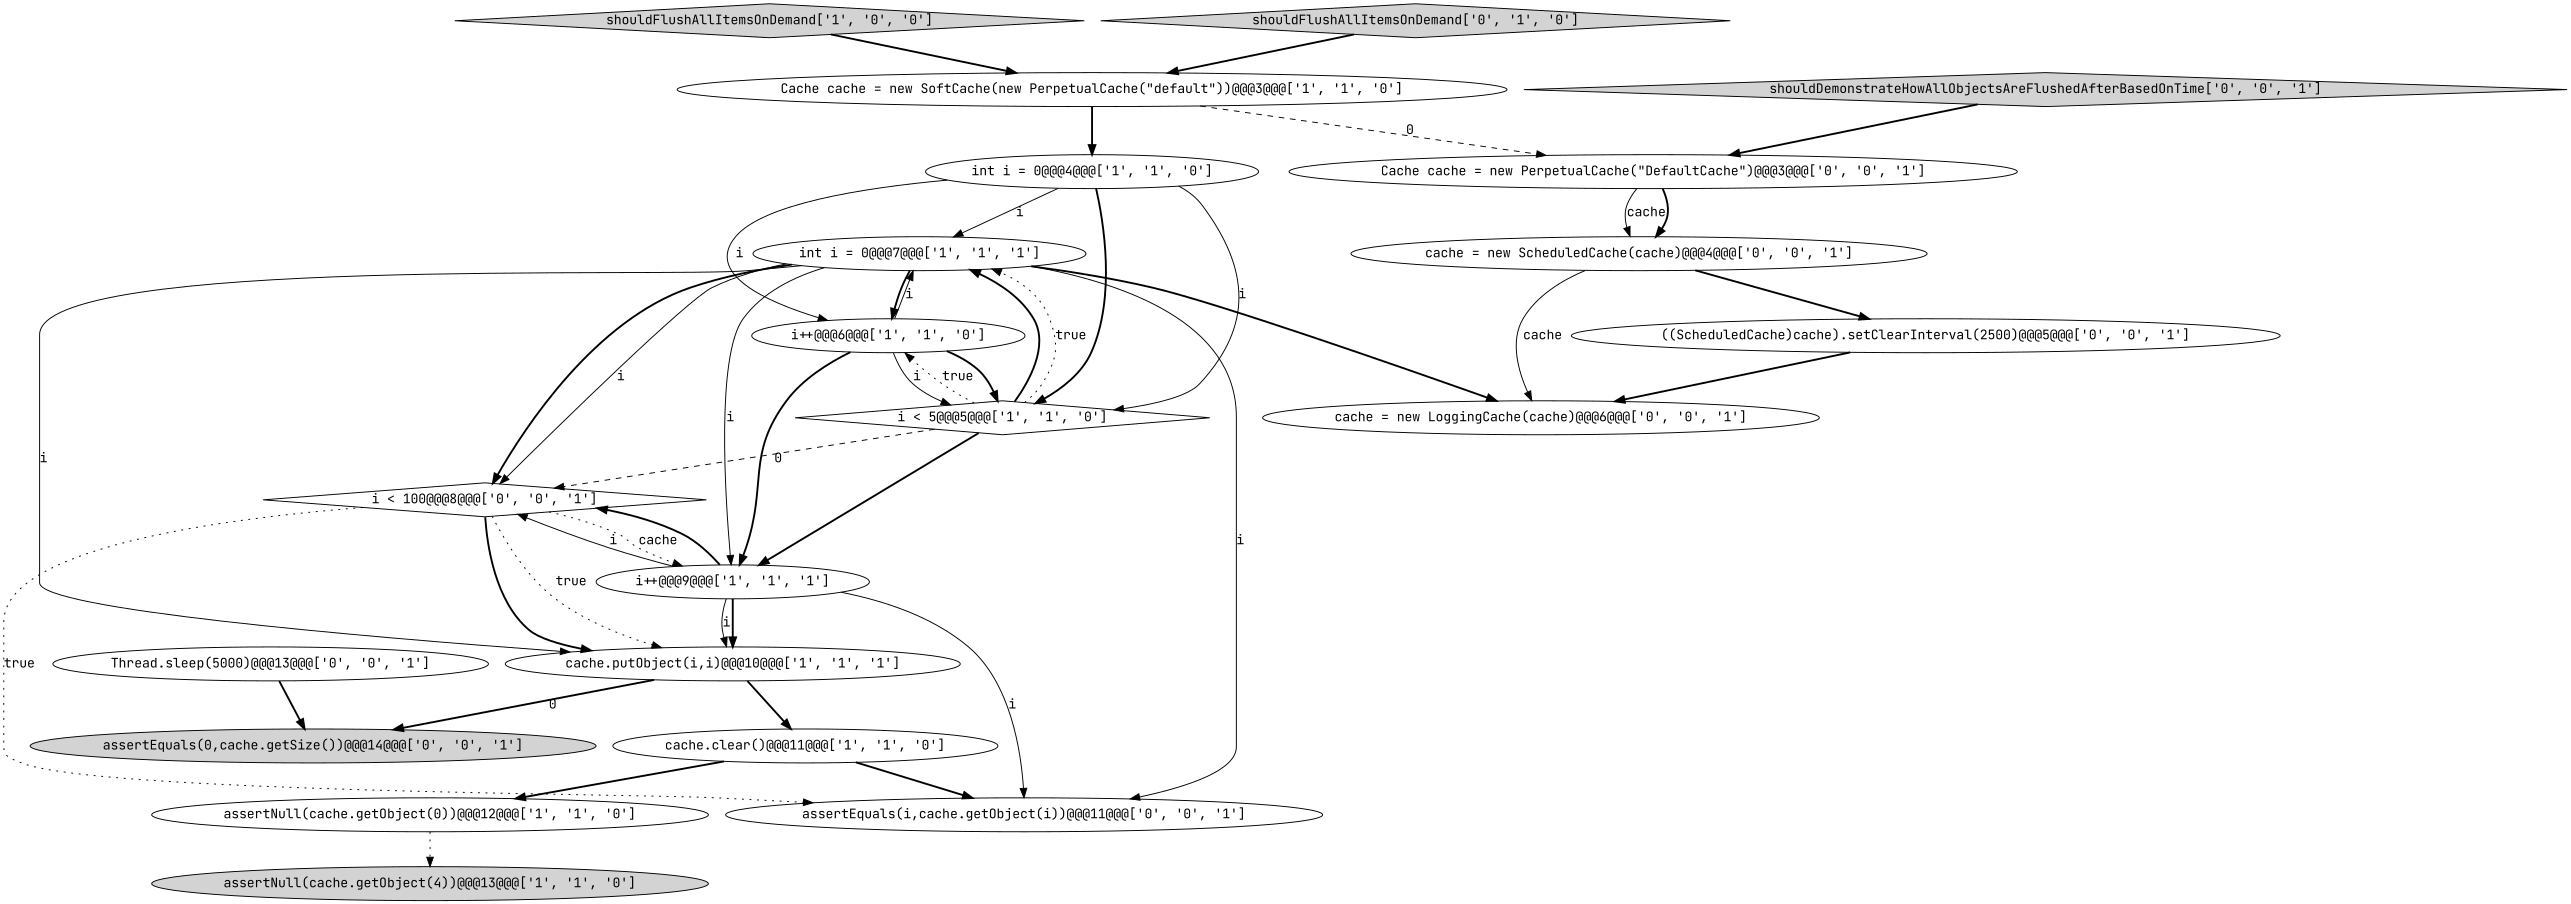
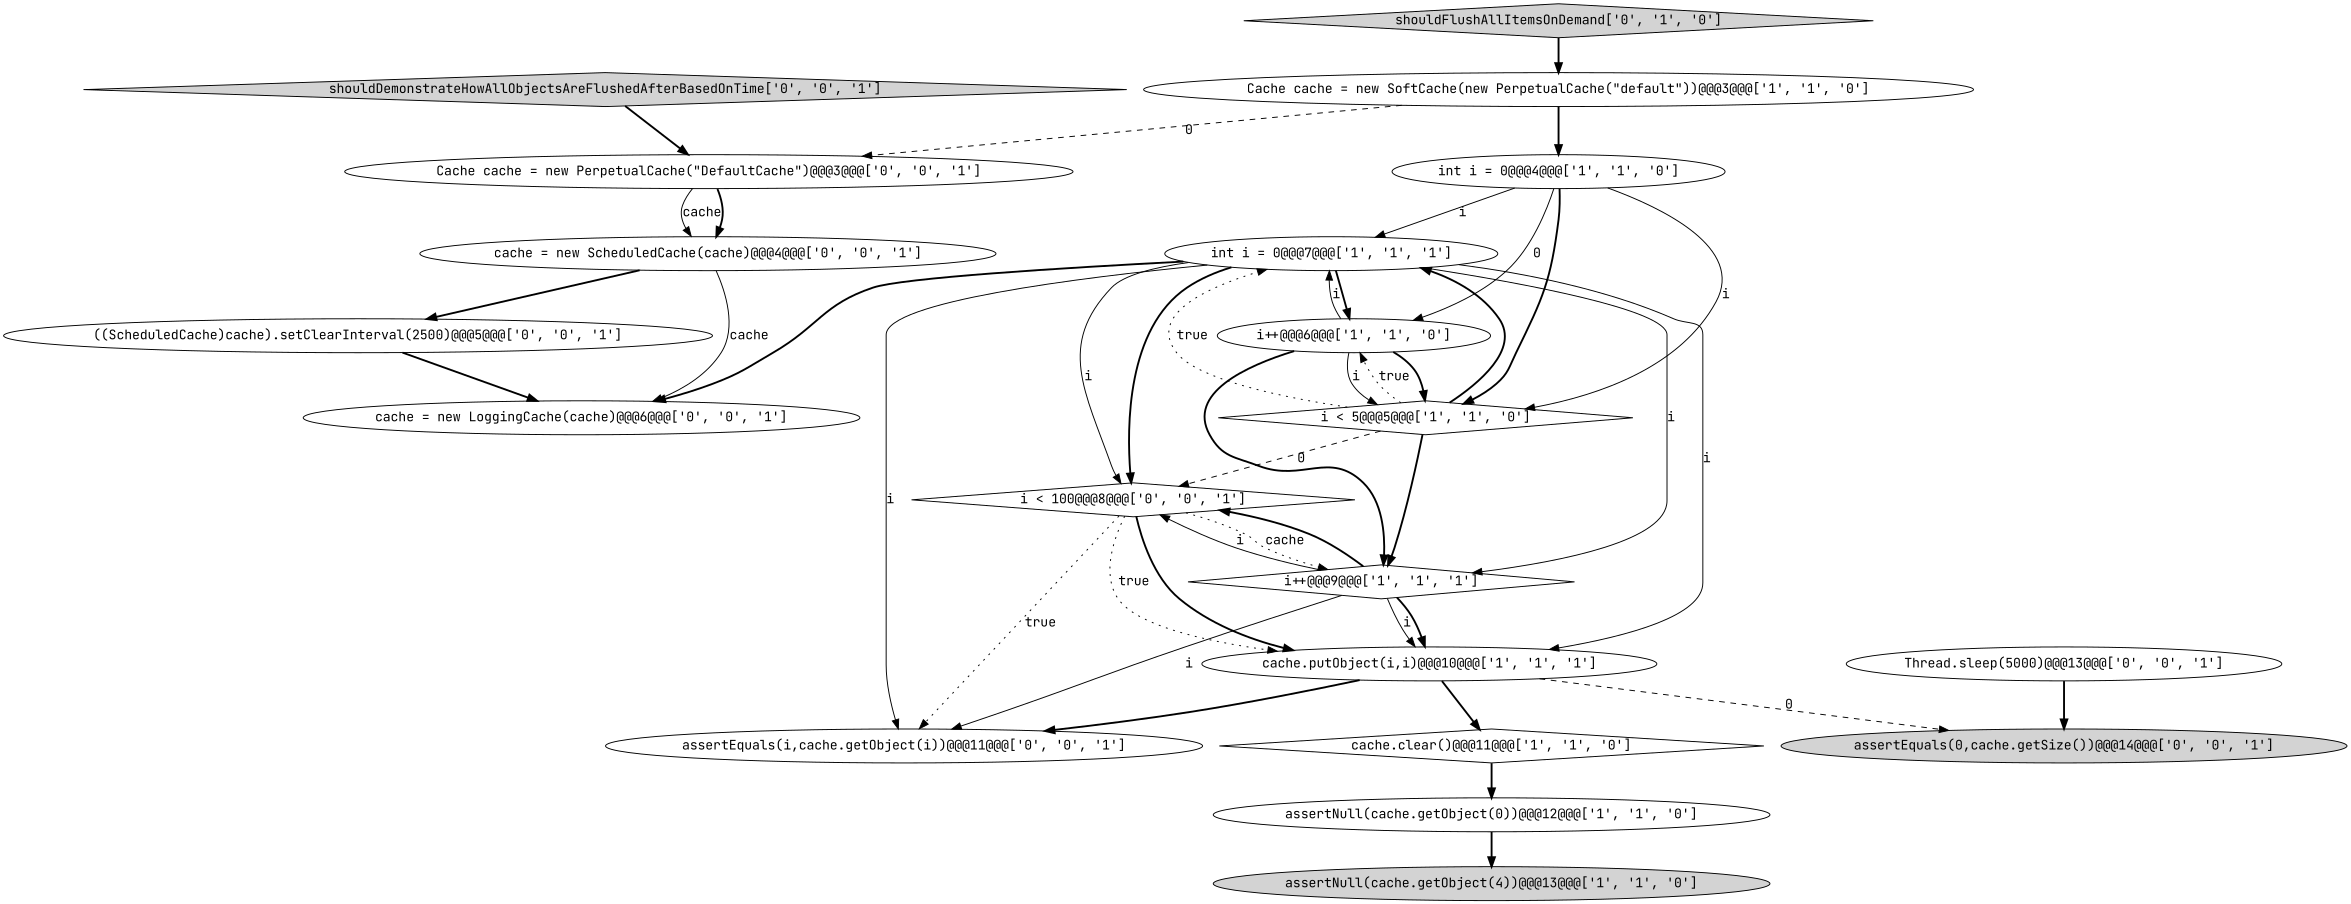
node "shouldFlushAllItemsOnDemand['1', '0', '0']": removed
edge "int i = 0@@@4@@@['1', '1', '0']" -> "i++@@@6@@@['1', '1', '0']": label "i" -> "0"
node "i++@@@9@@@['1', '1', '1']": shape ellipse -> diamond
edge "cache.putObject(i,i)@@@10@@@['1', '1', '1']" -> "assertEquals(0,cache.getSize())@@@14@@@['0', '0', '1']": style bold -> dashed
node "cache.clear()@@@11@@@['1', '1', '0']": shape ellipse -> diamond
edge "cache.clear()@@@11@@@['1', '1', '0']" -> "assertEquals(i,cache.getObject(i))@@@11@@@['0', '0', '1']": now "cache.putObject(i,i)@@@10@@@['1', '1', '1']" -> "assertEquals(i,cache.getObject(i))@@@11@@@['0', '0', '1']"
edge "assertNull(cache.getObject(0))@@@12@@@['1', '1', '0']" -> "assertNull(cache.getObject(4))@@@13@@@['1', '1', '0']": style dotted -> bold
